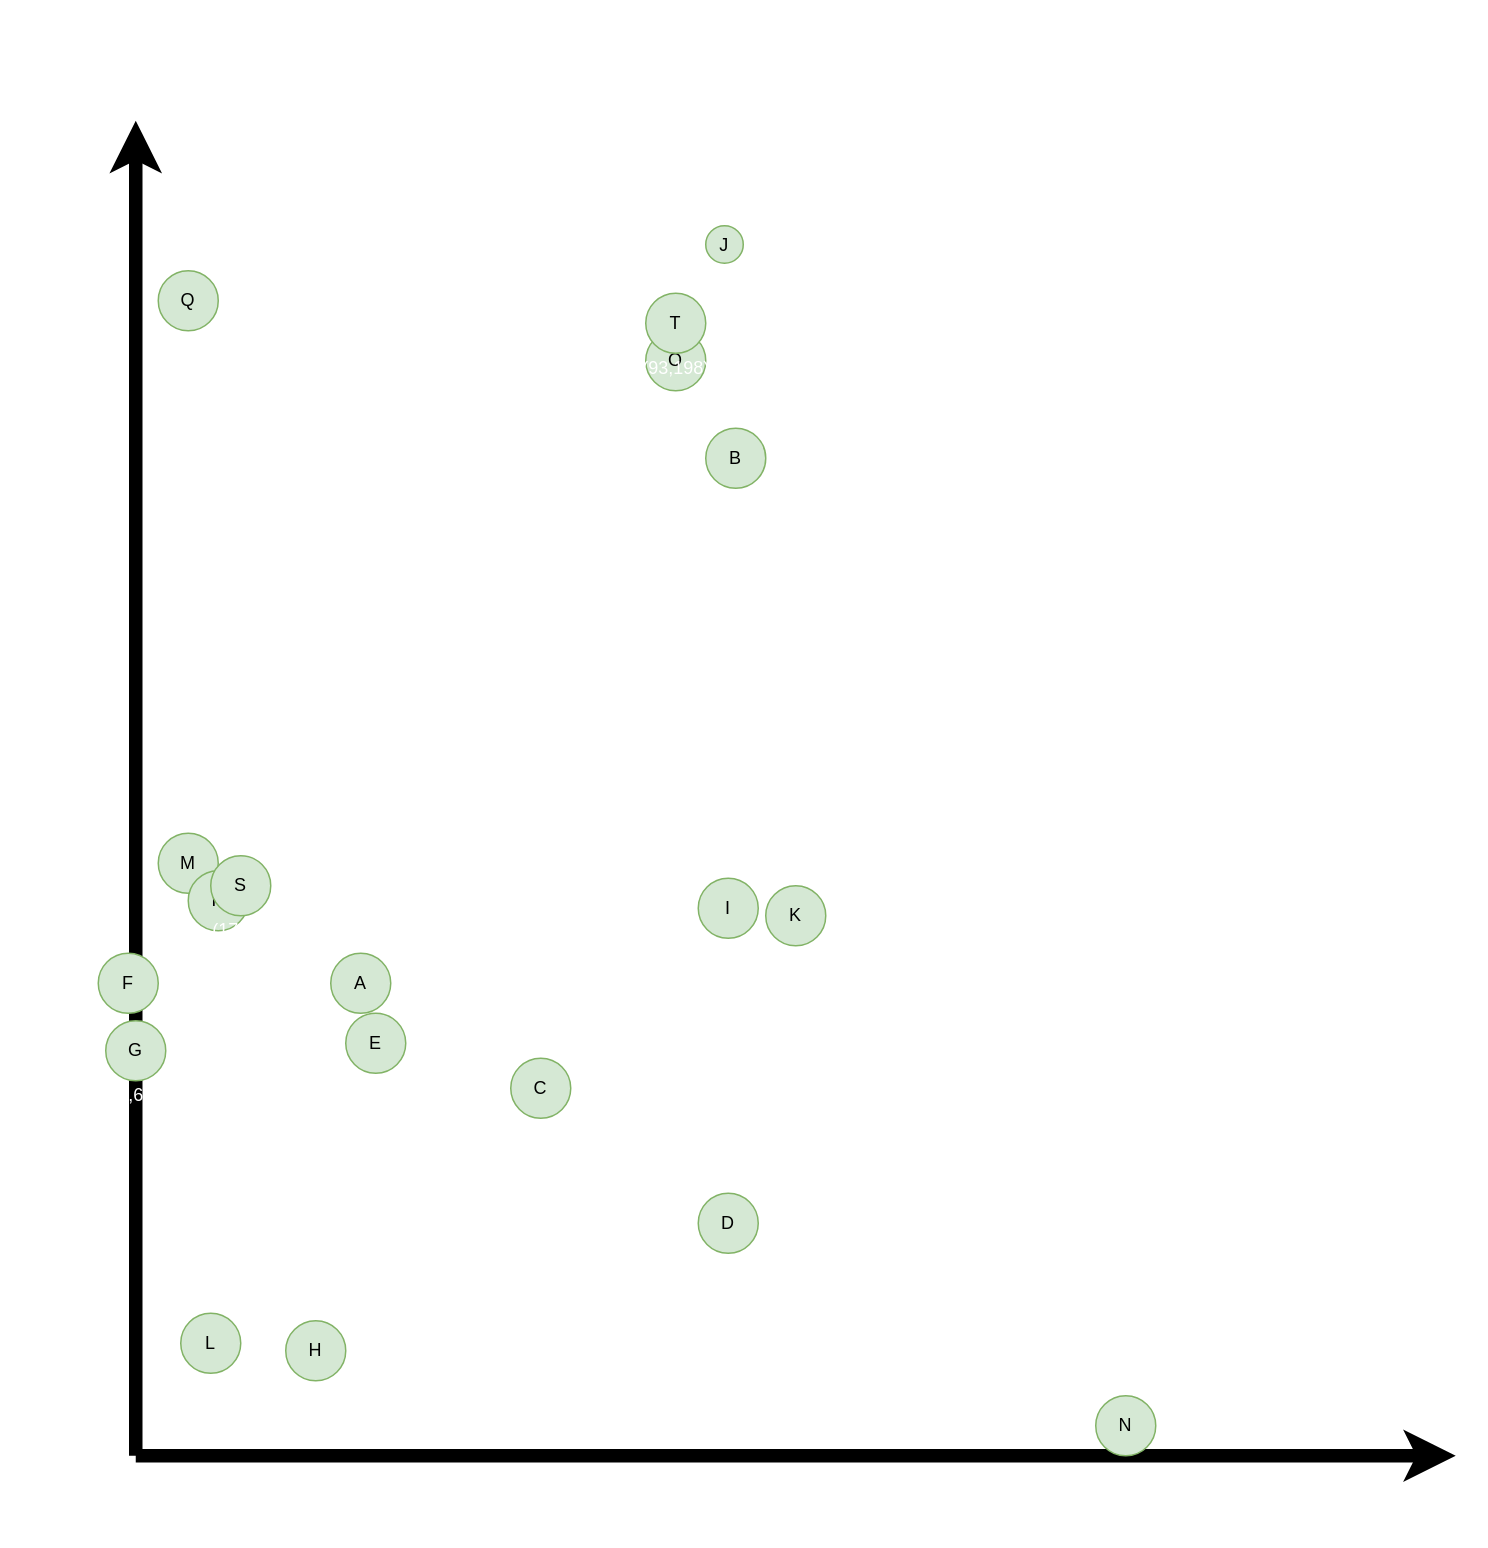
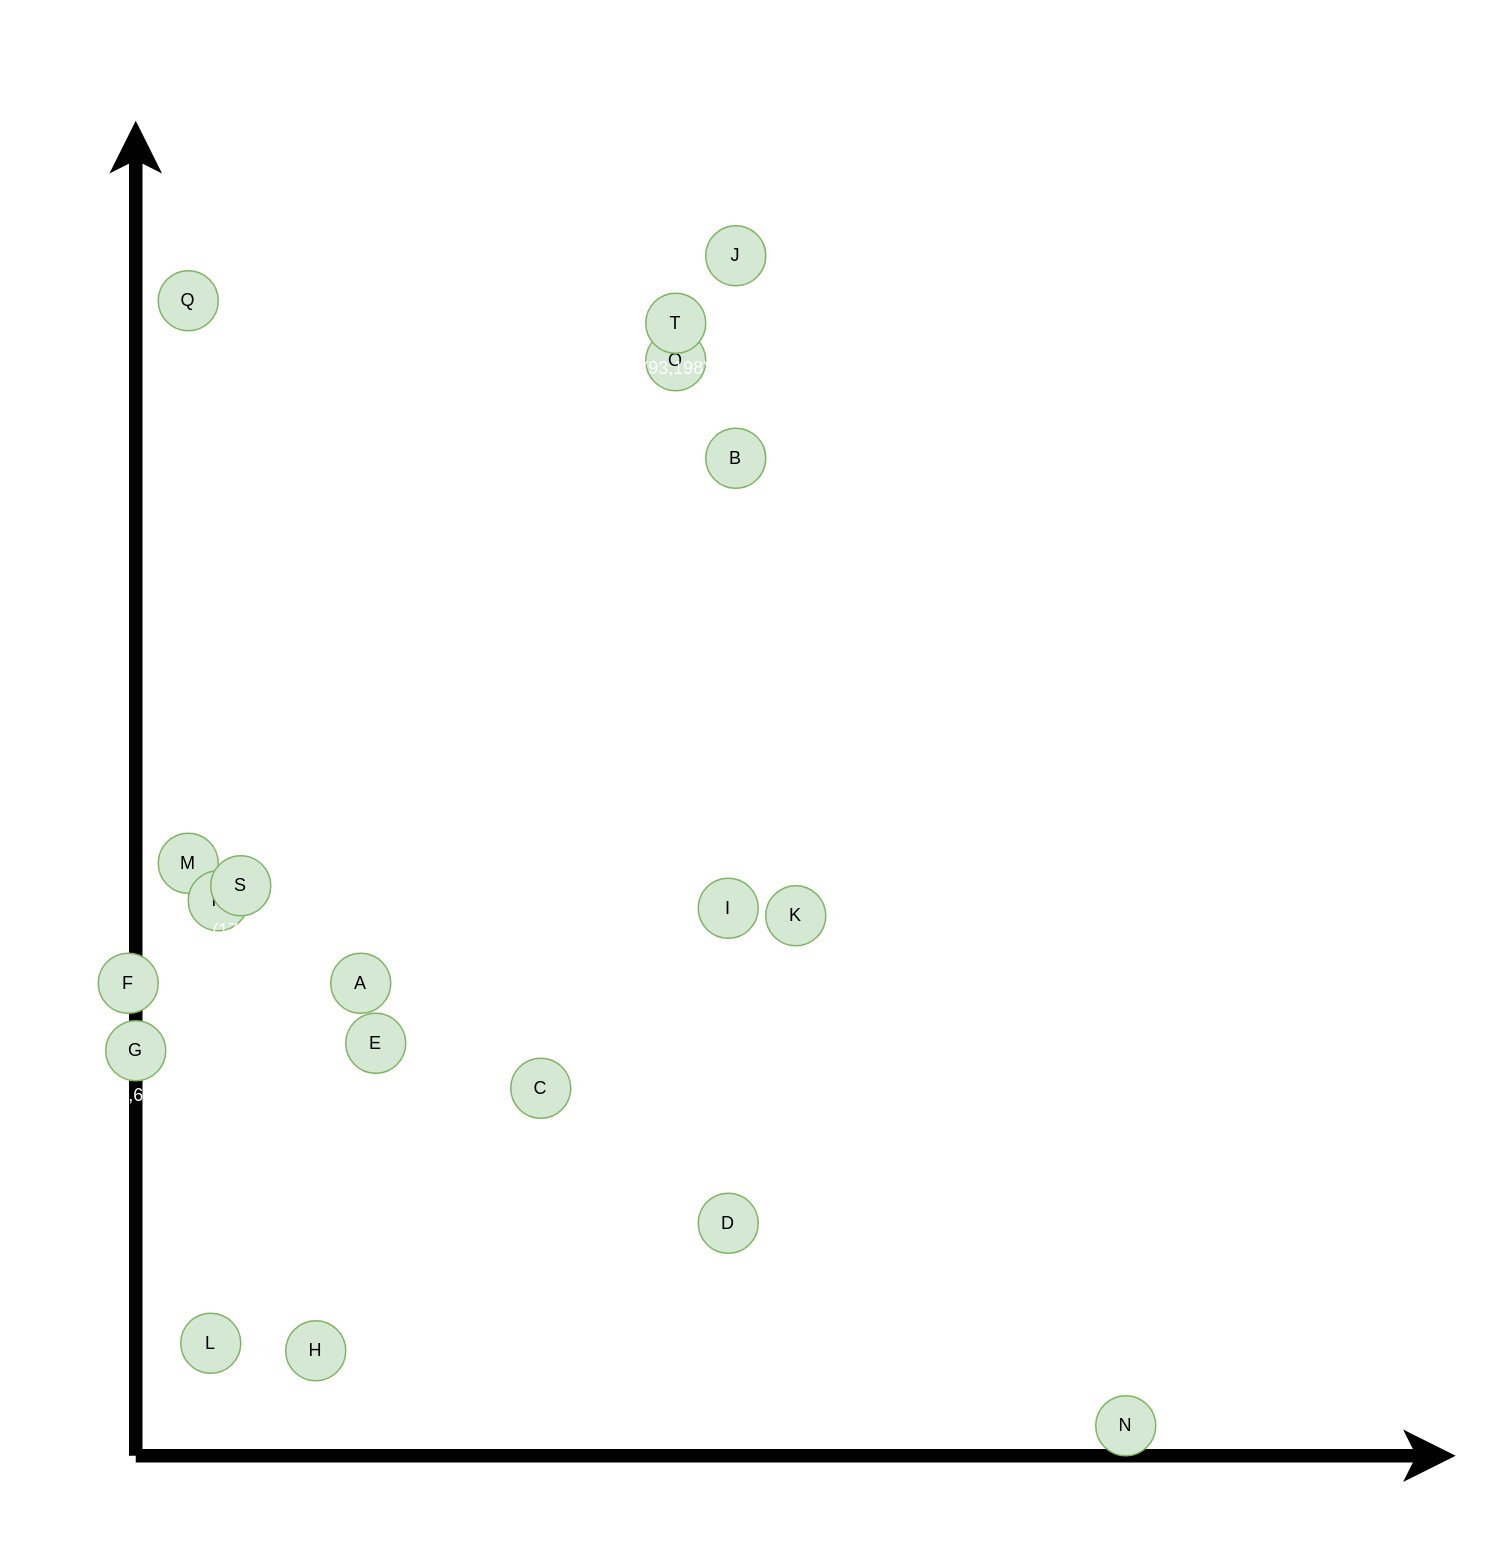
node "J": size 38x38 -> 60x60
